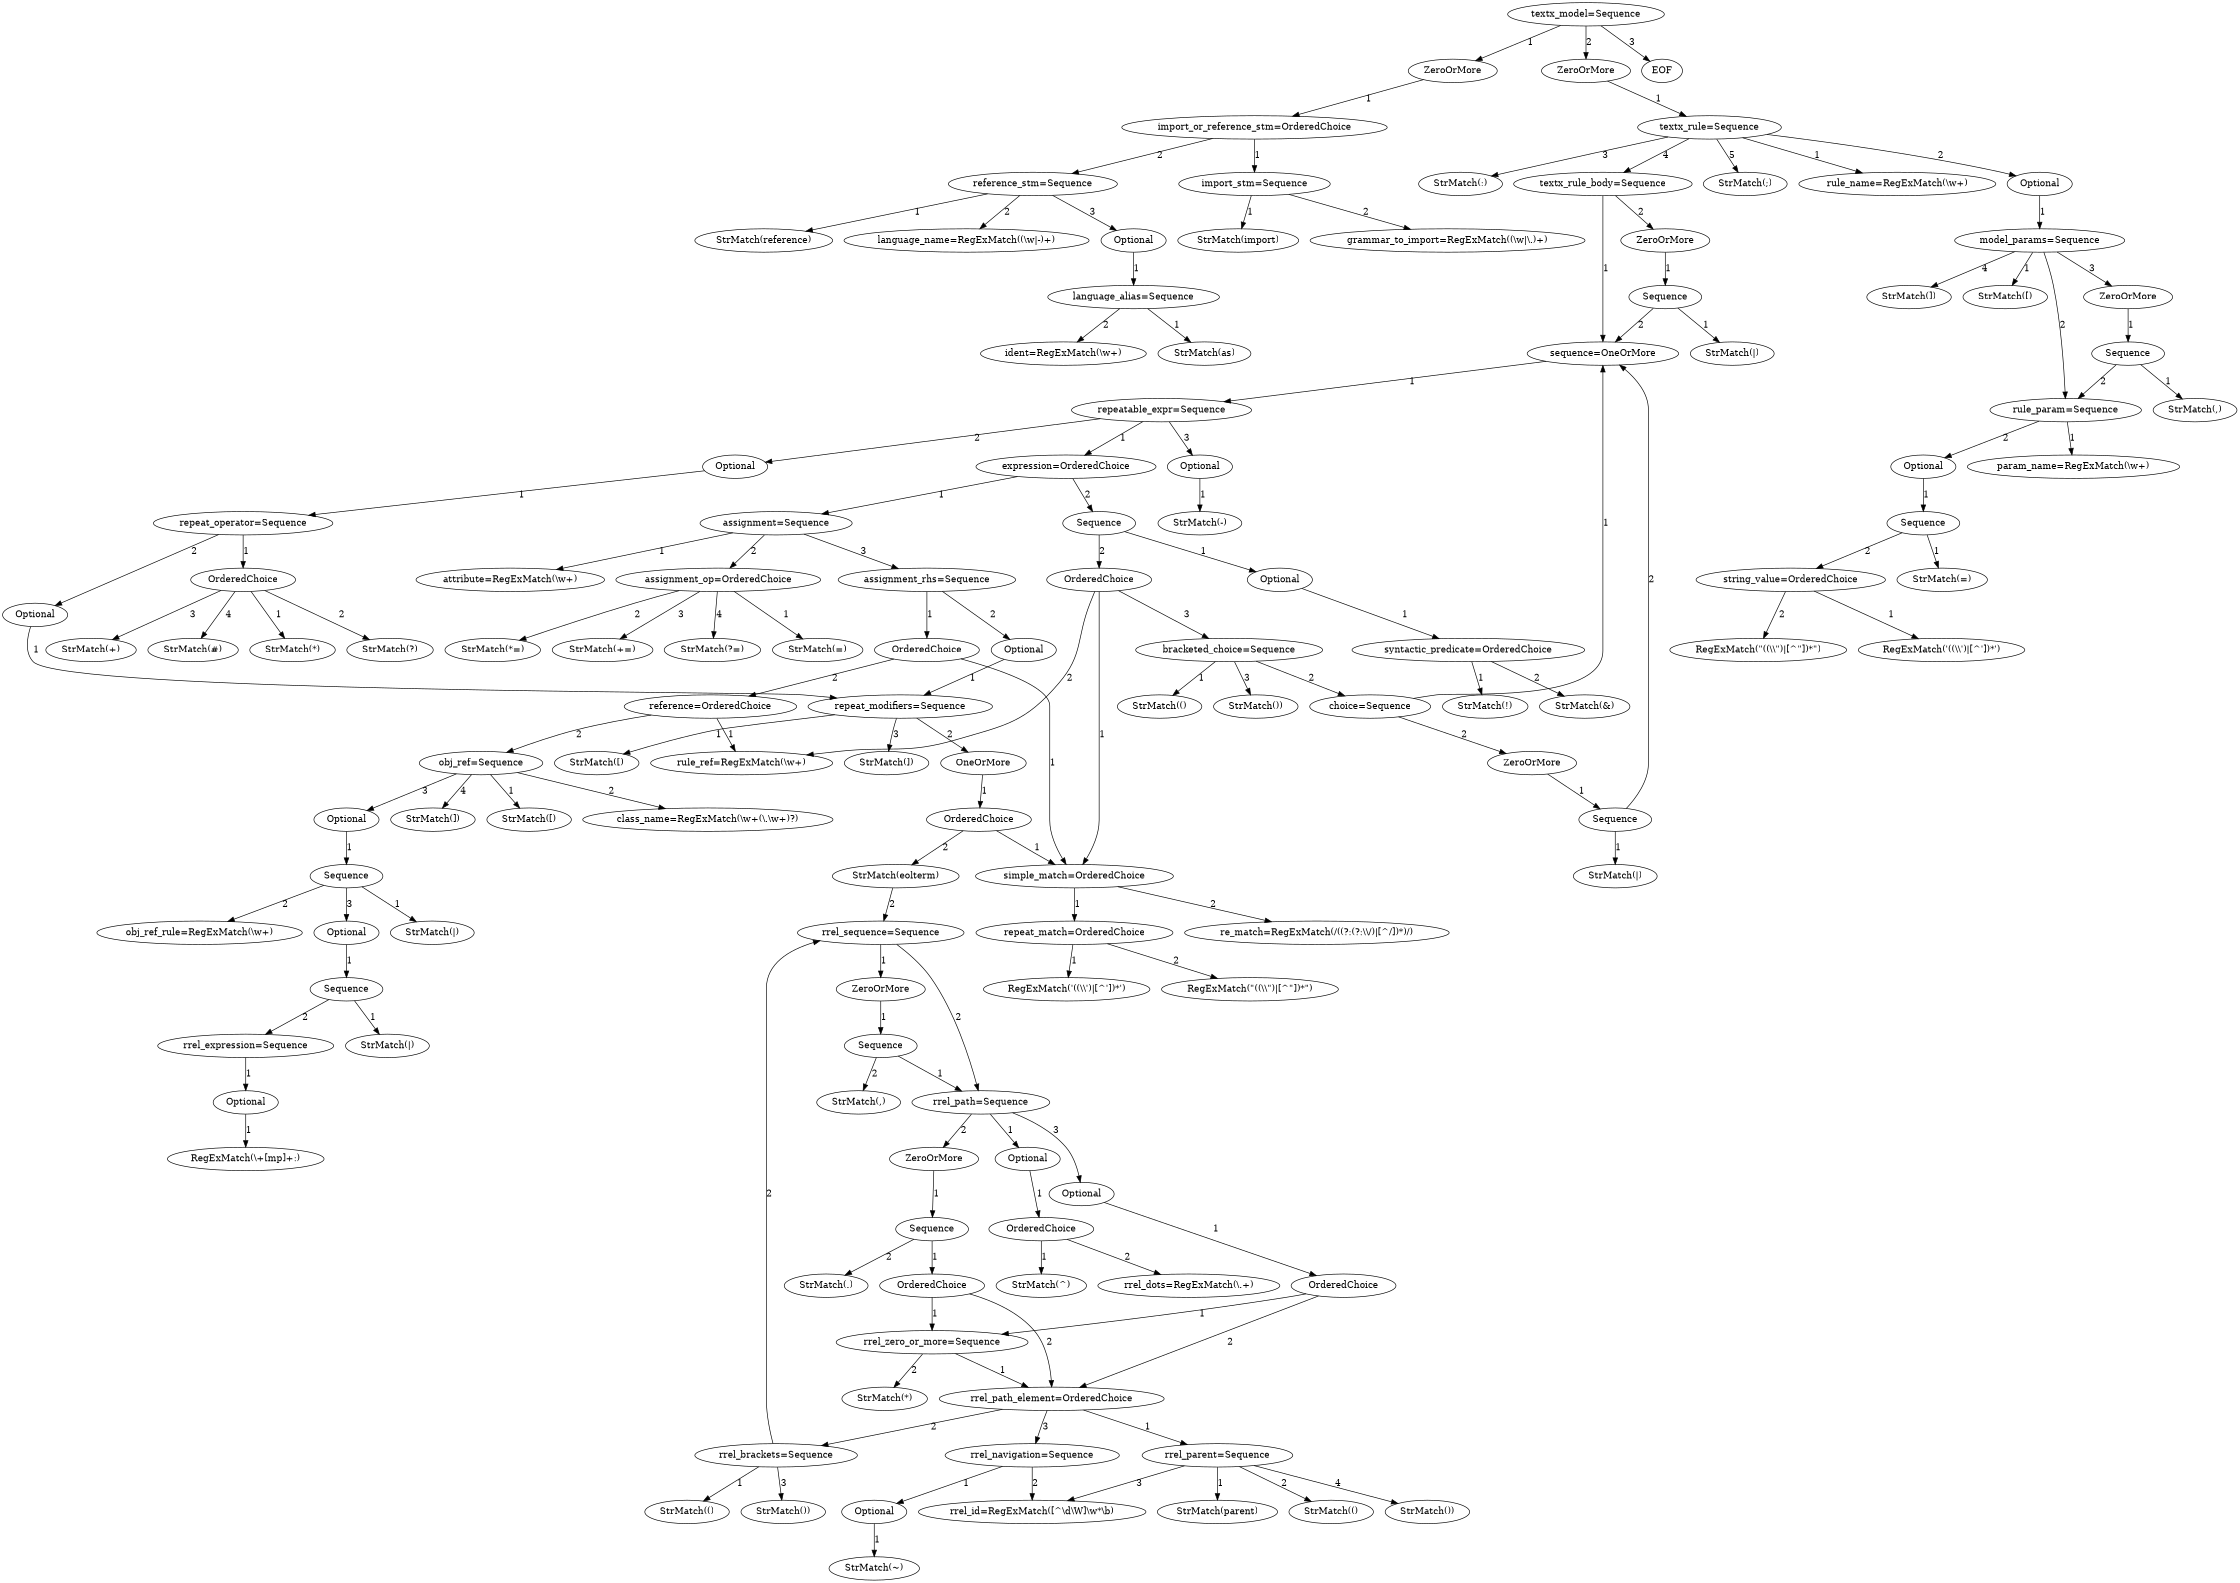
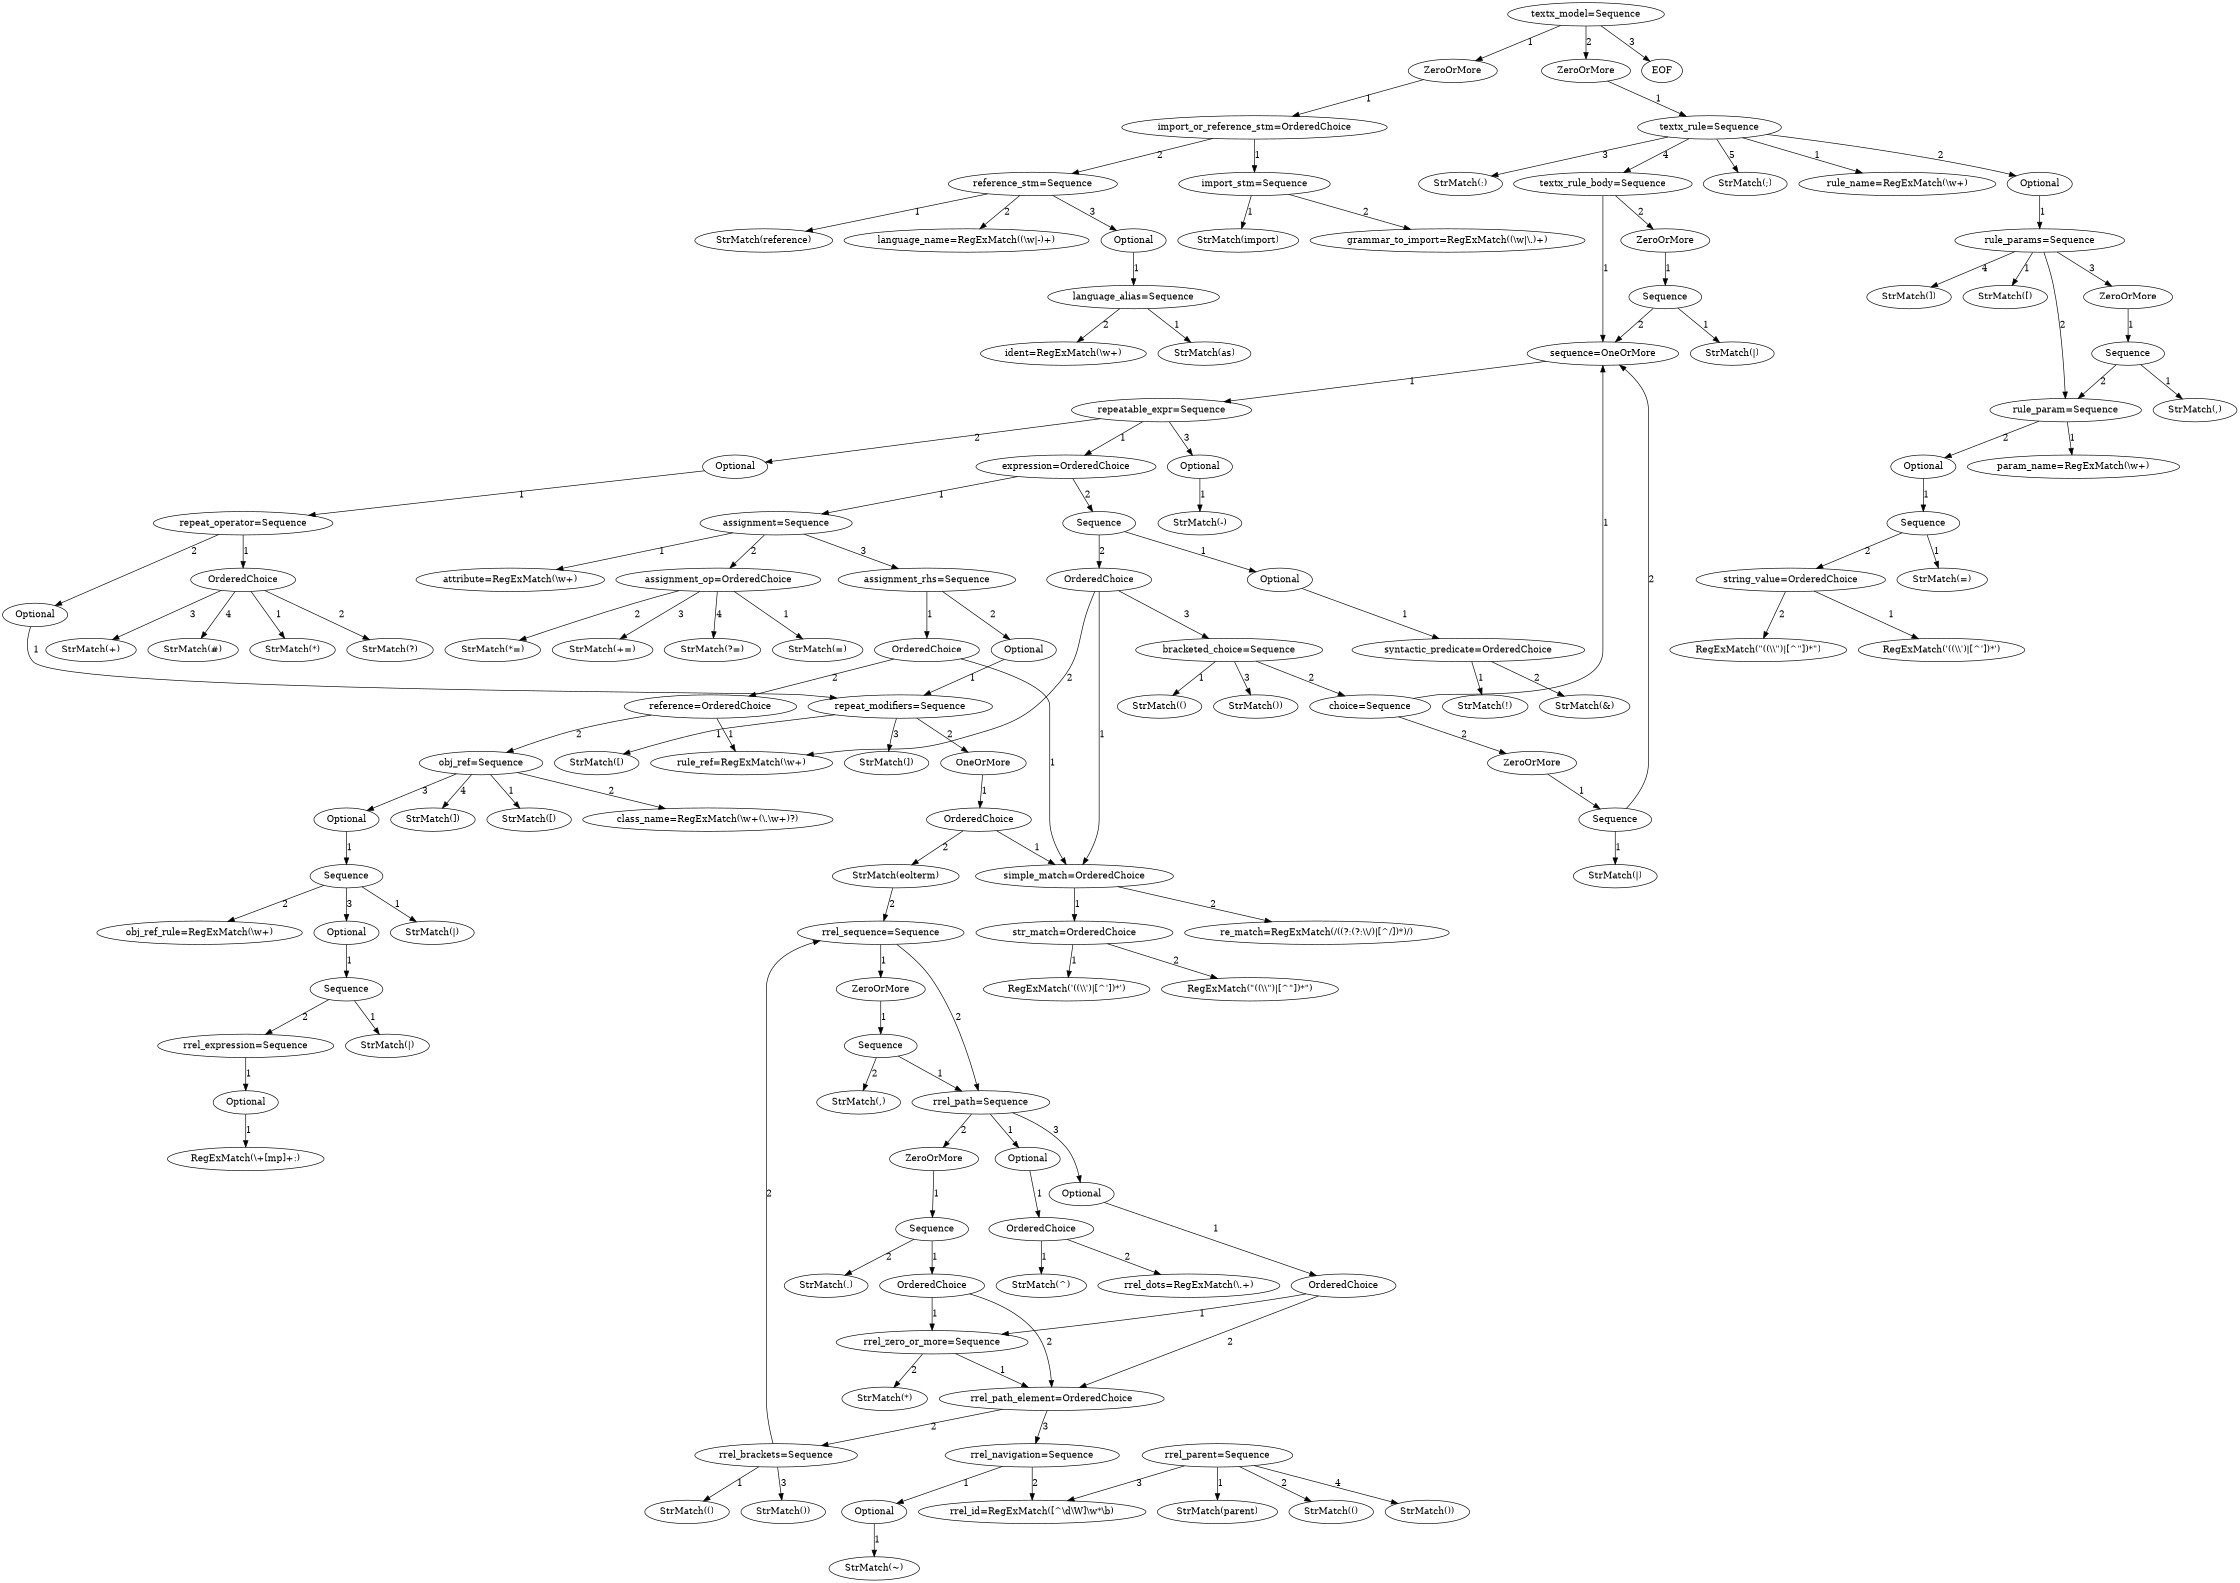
node "model_params=Sequence": label "model_params=Sequence" -> "rule_params=Sequence"
node "repeat_match=OrderedChoice": label "repeat_match=OrderedChoice" -> "str_match=OrderedChoice"
edge "rrel_path_element=OrderedChoice" -> "rrel_parent=Sequence": removed, label "1"
